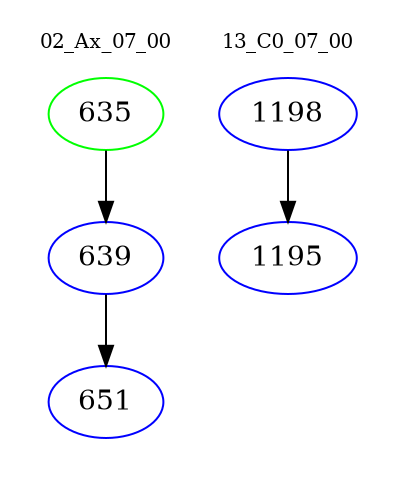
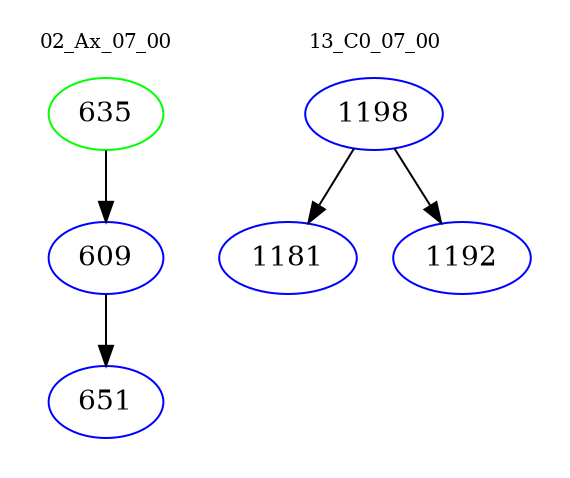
node "639": label "639" -> "609"
node "1181": added
node "1195": label "1195" -> "1192"
